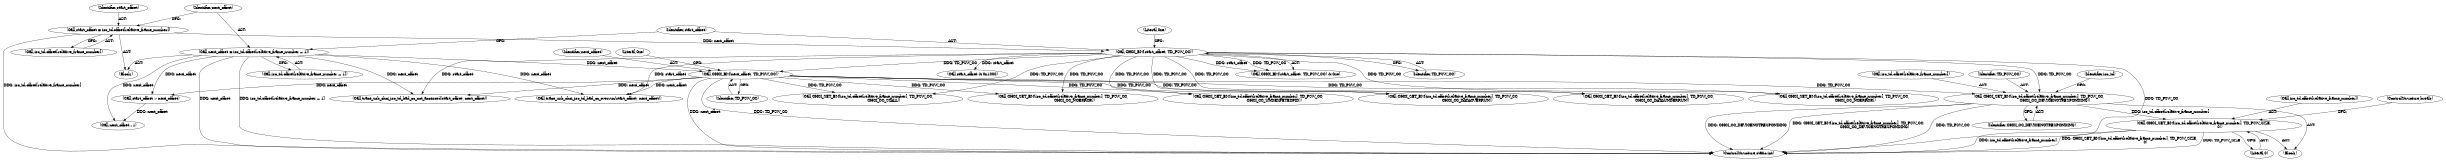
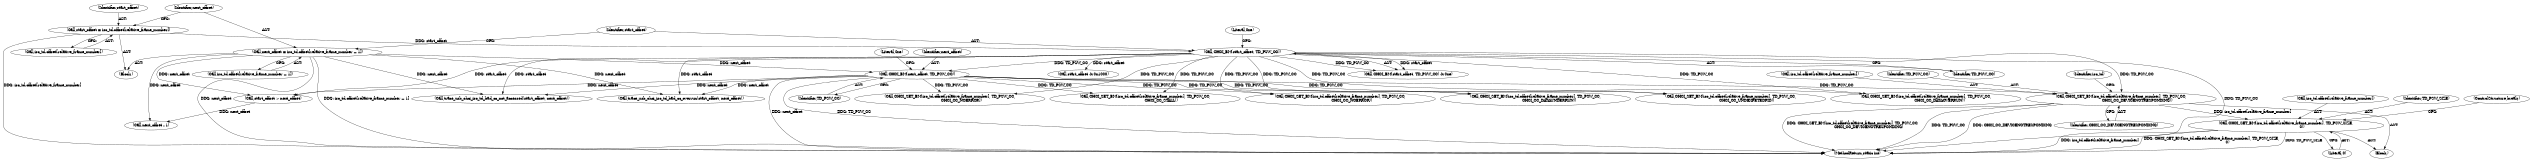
edge "(Call,start_offset = iso_td.offset[relative_frame_number])" -> "(Call,OHCI_BM(start_offset, TD_PSW_CC))": label "DDG: next_offset" -> "DDG: start_offset"
edge "(Call,OHCI_BM(start_offset, TD_PSW_CC))" -> "(Call,start_offset > next_offset)": added, label "DDG: start_offset"
node "(Identifier,TD_PSW_SIZE)": added
node "(ControlStructure,static int)": label "(ControlStructure,static int)" -> "(MethodReturn,static int)"
